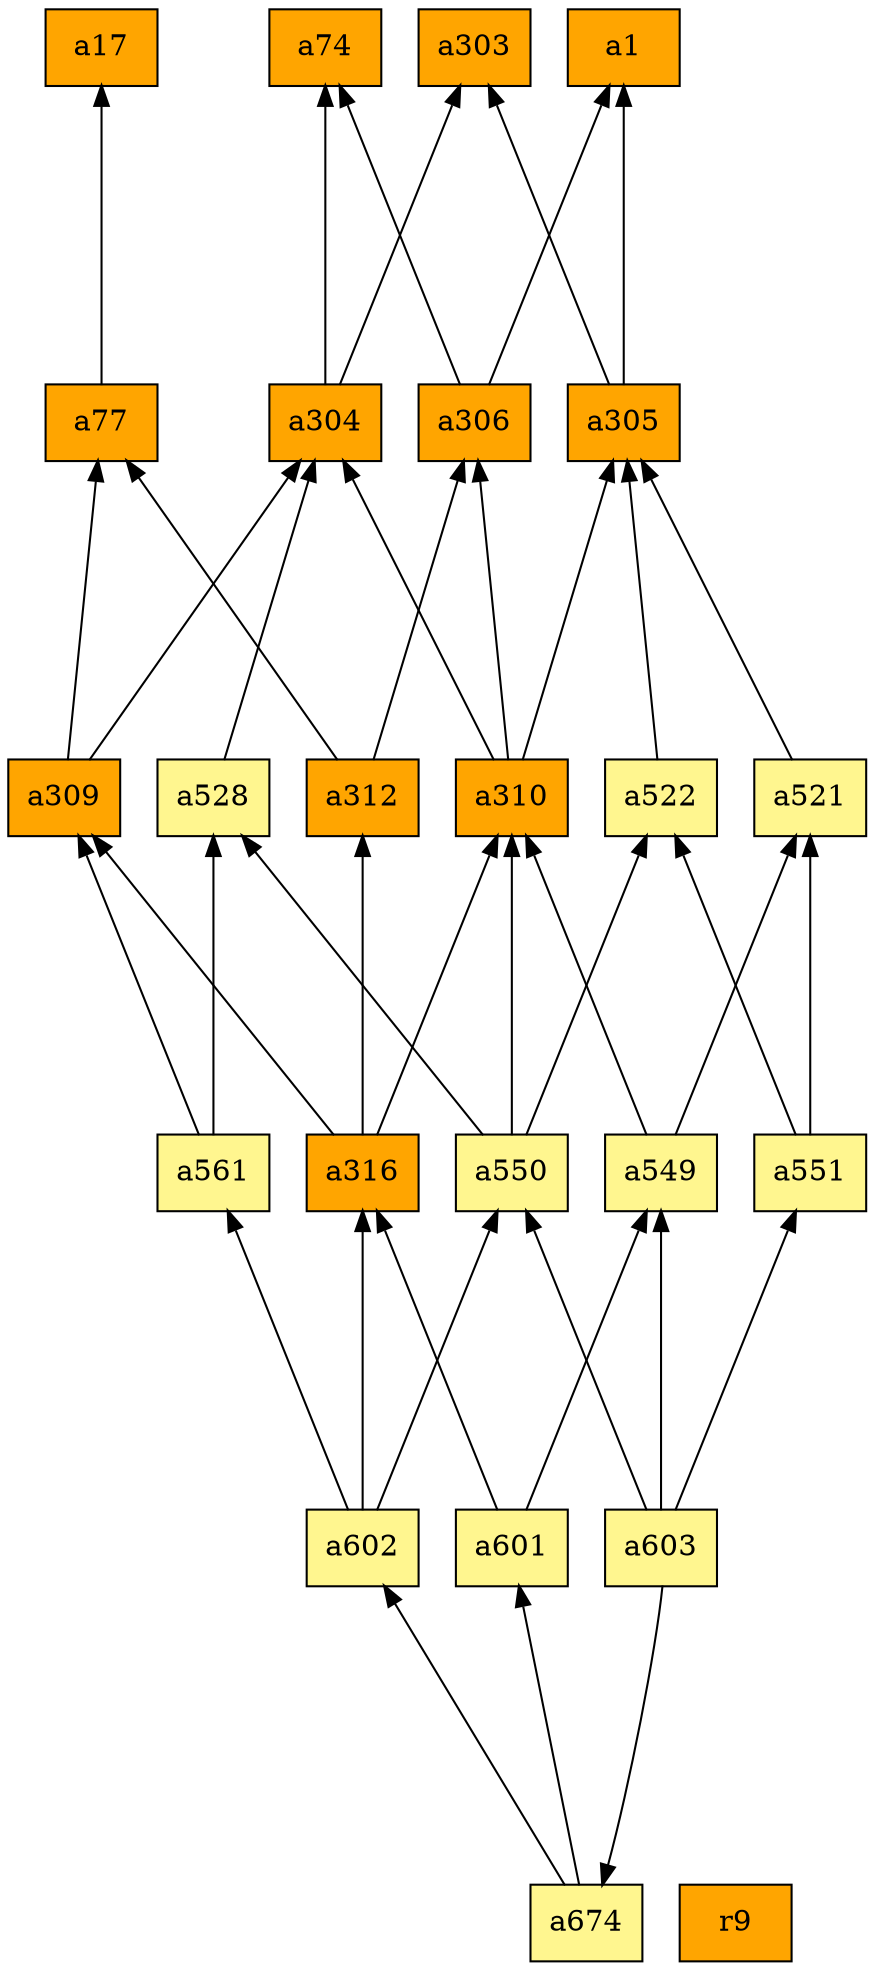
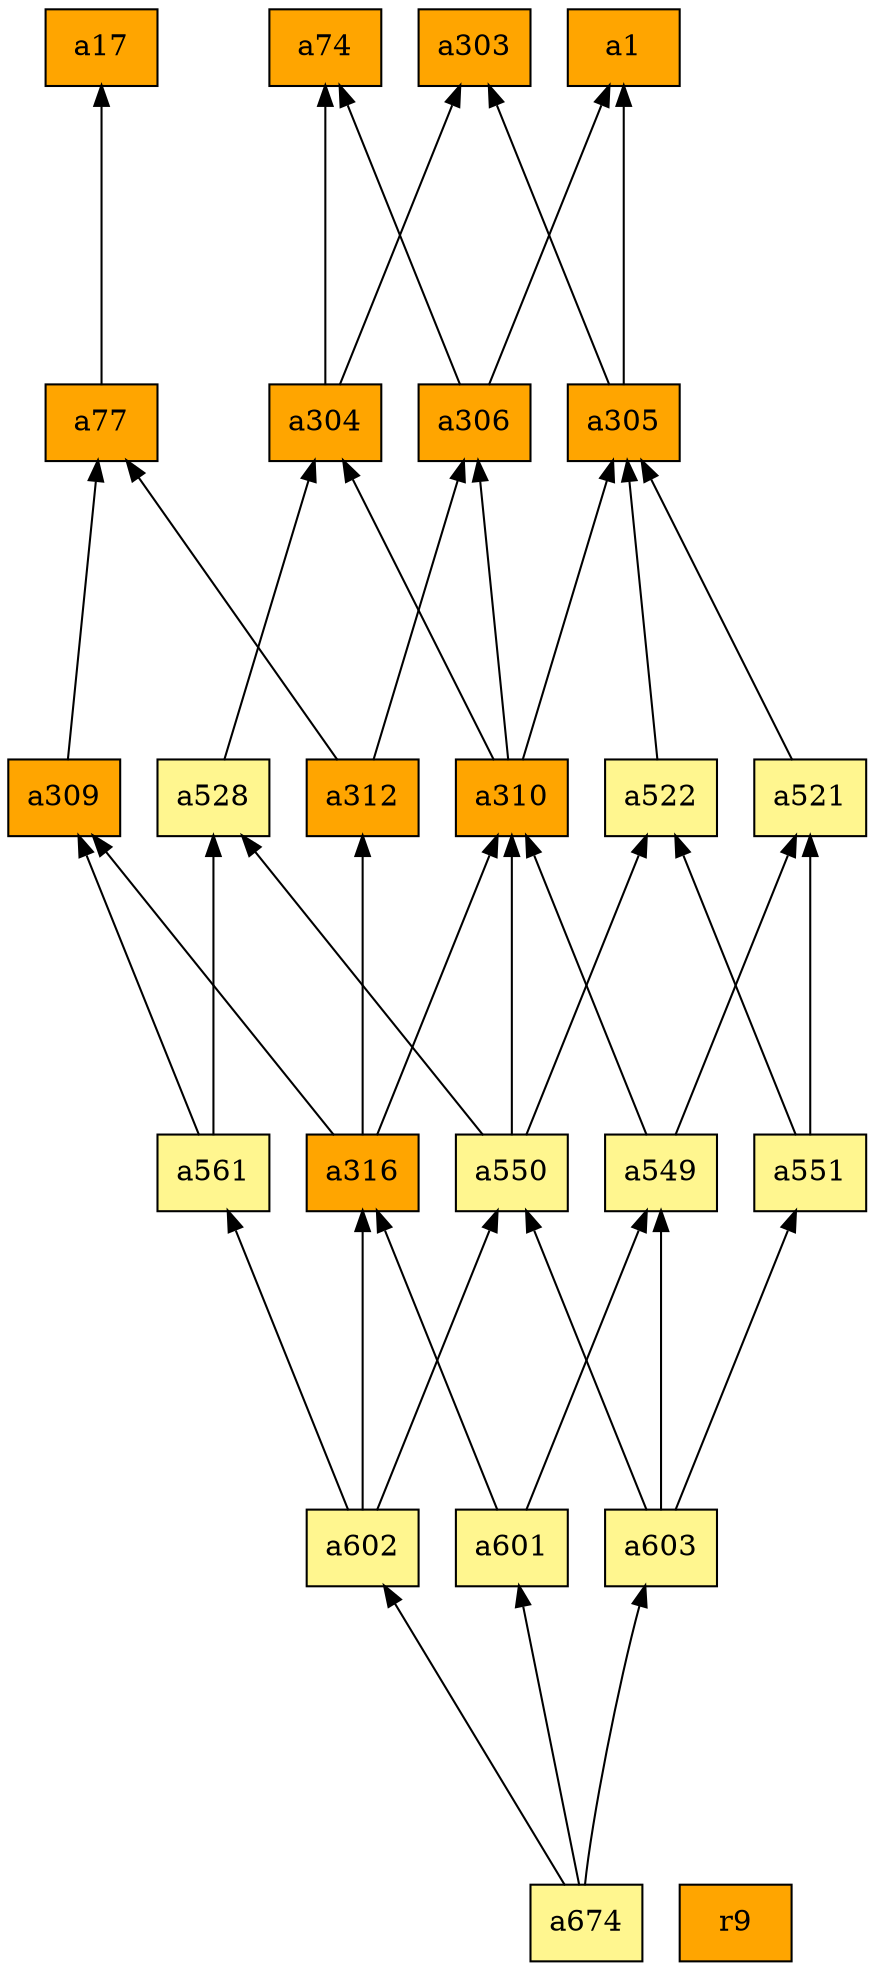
edge "a309" -> "a304": removed
edge "a603" -> "a674": reversed
